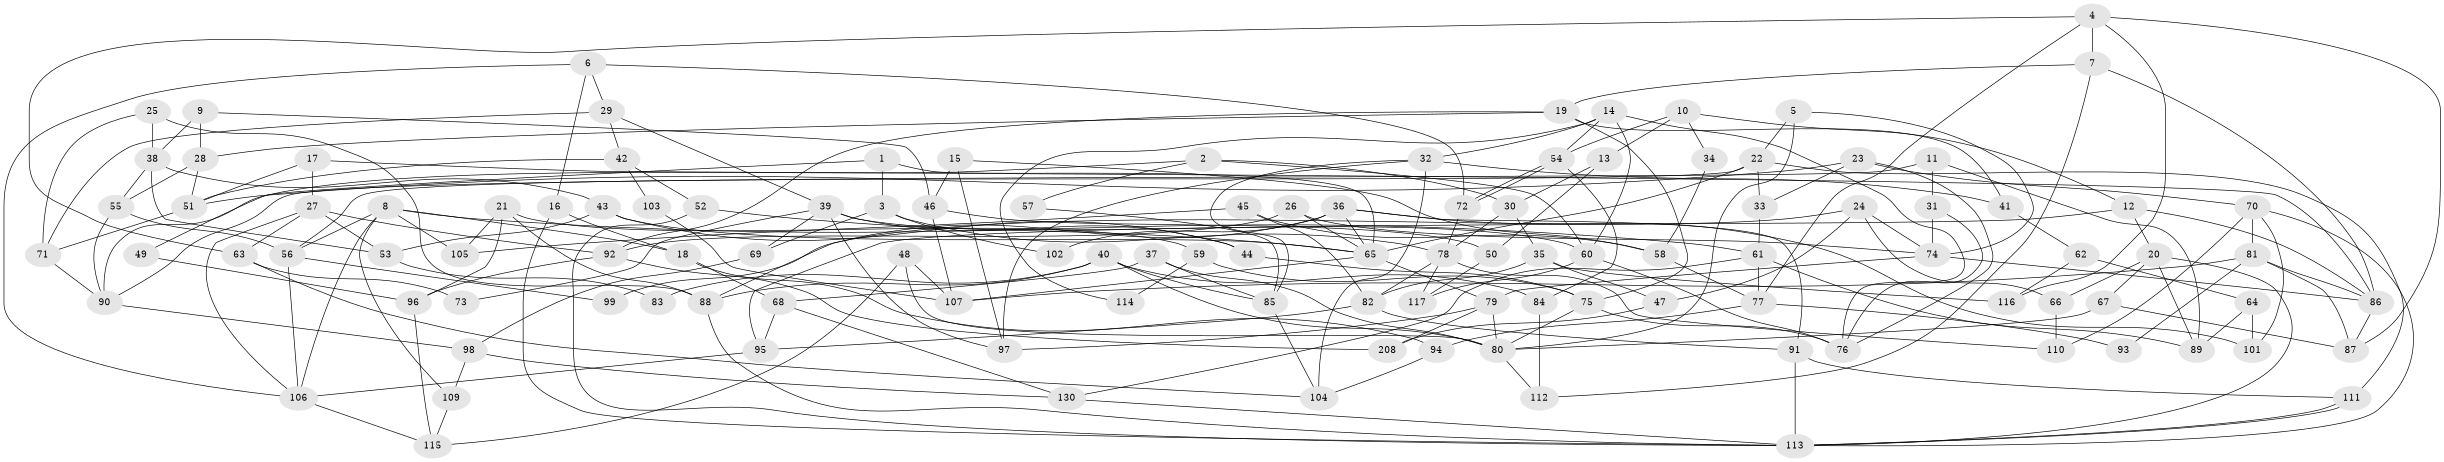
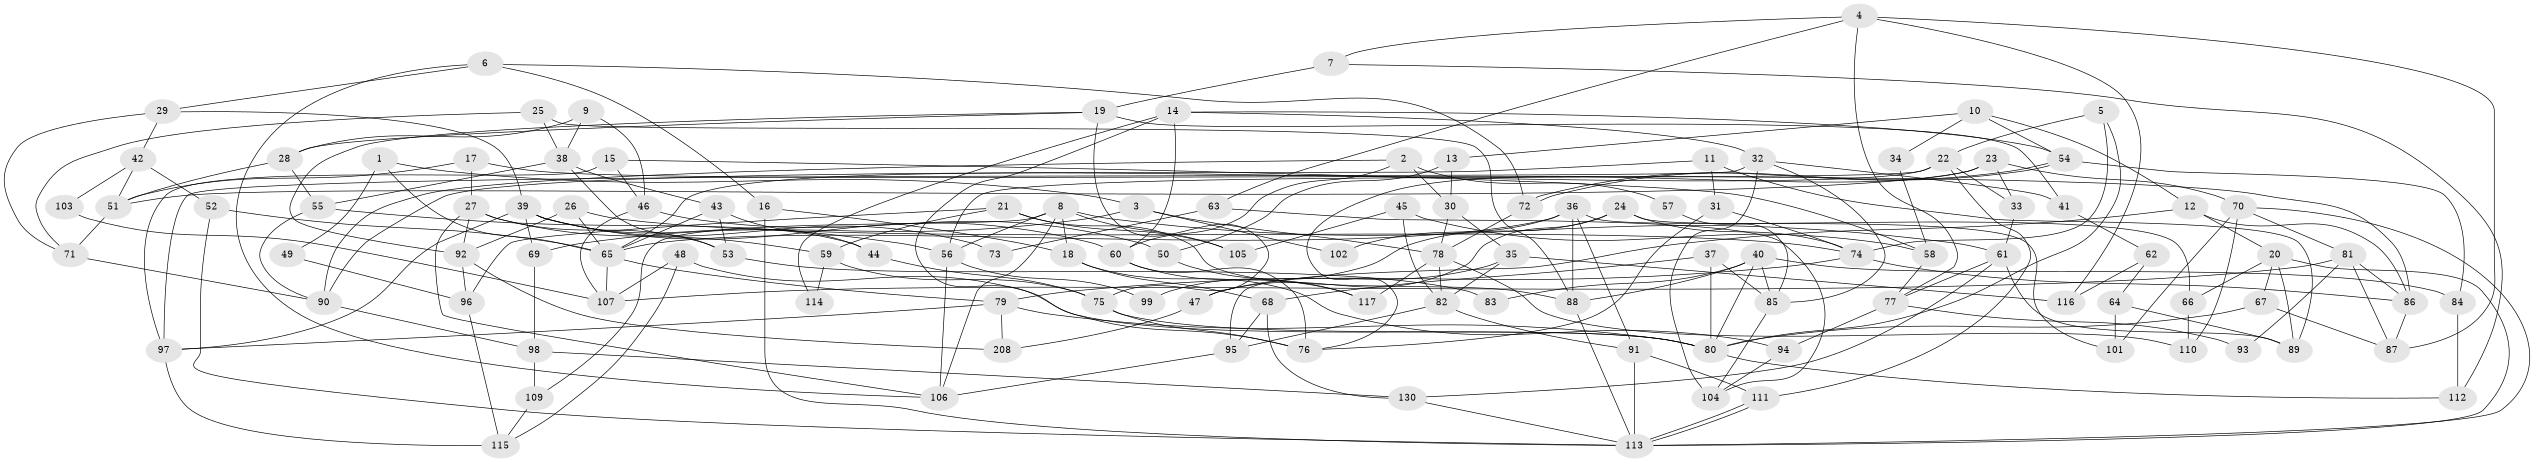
edge "7" -- "86": removed
edge "27" -- "63": now "27" -- "59"
edge "106" -- "115": now "97" -- "115"
